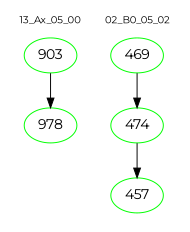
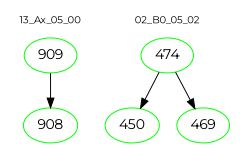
node "903": label "903" -> "909"
edge "469" -> "474": reversed
node "978": label "978" -> "908"
node "457": label "457" -> "450"
